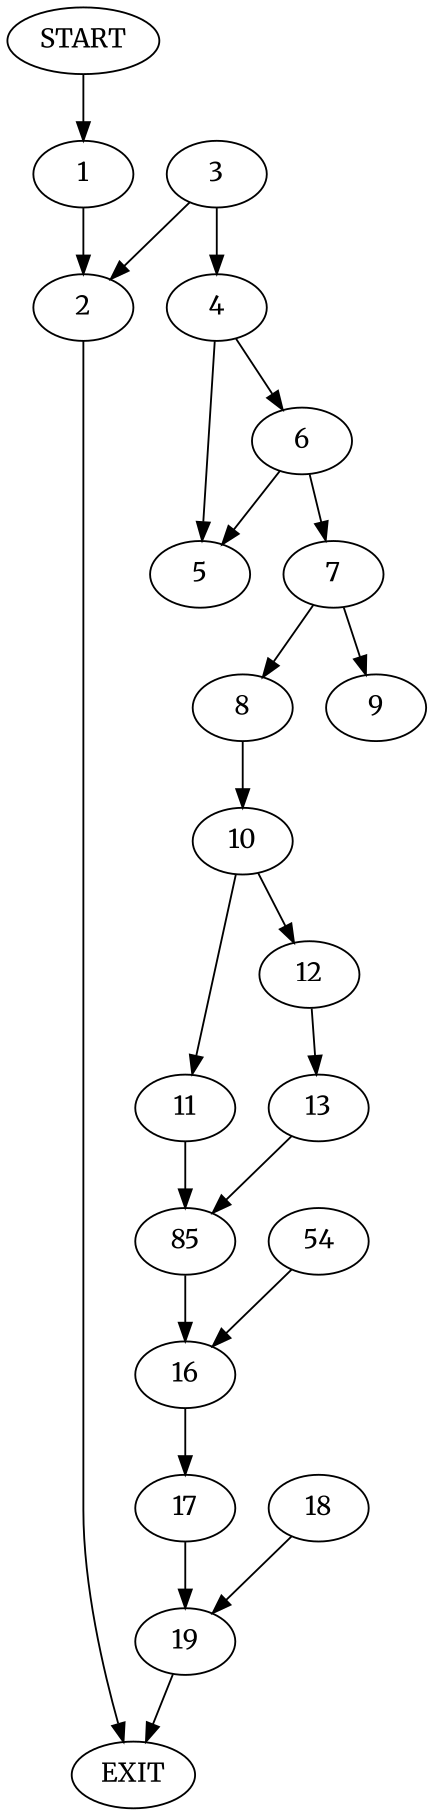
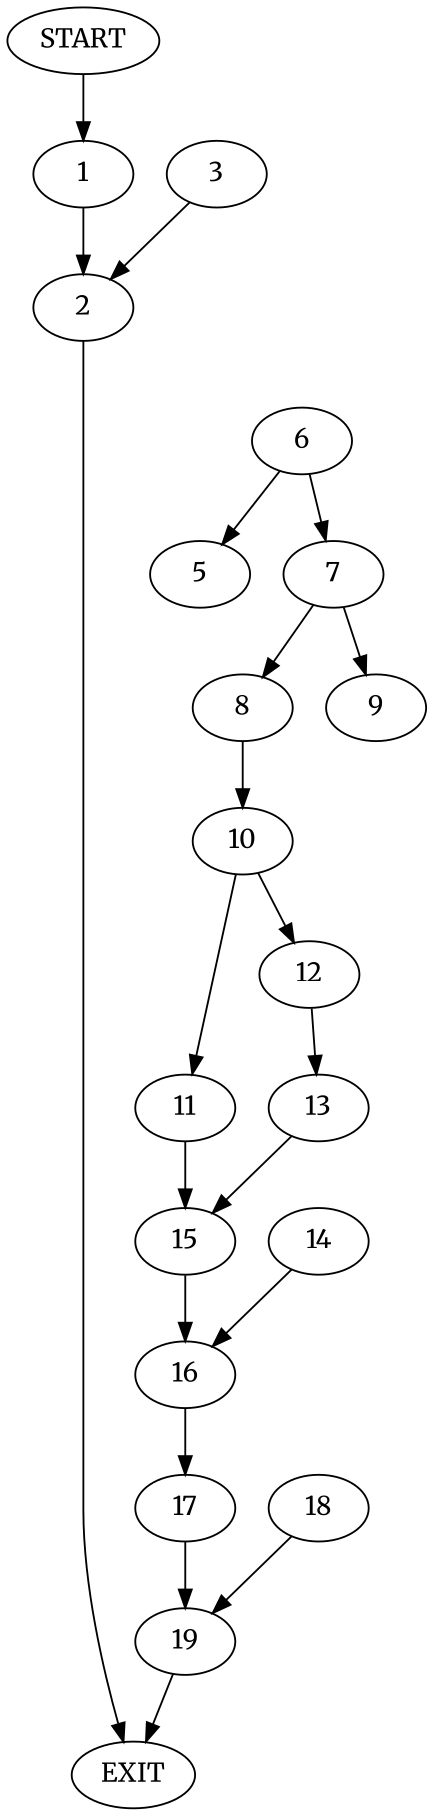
node "4": removed
node "85": label "85" -> "15"
node "54": label "54" -> "14"
